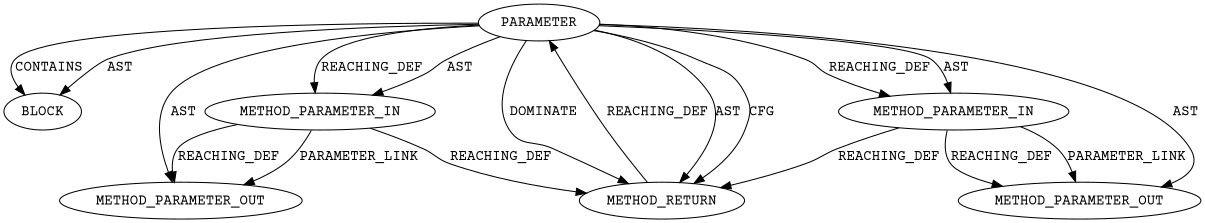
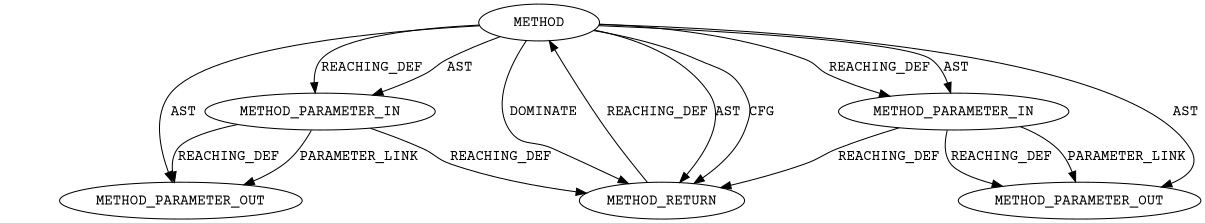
node "PARAMETER": label "PARAMETER" -> "METHOD"
node "BLOCK": removed
